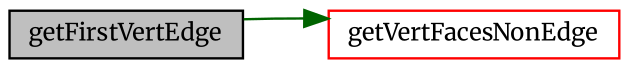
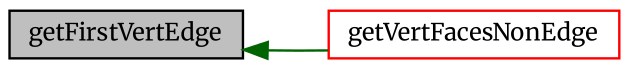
edge "getFirstVertEdge" -> "getVertFacesNonEdge": reversed
